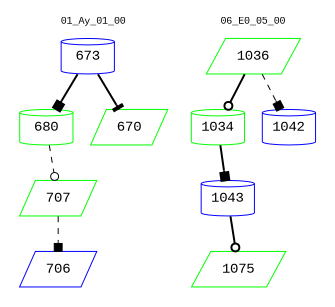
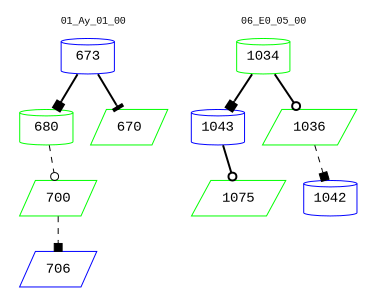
edge "1036" -> "1034": reversed
node "707": label "707" -> "700"
